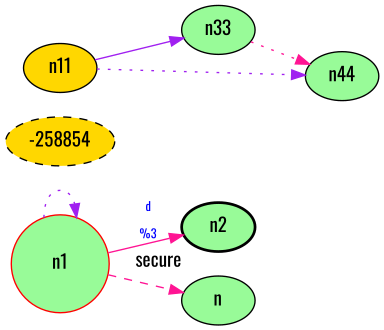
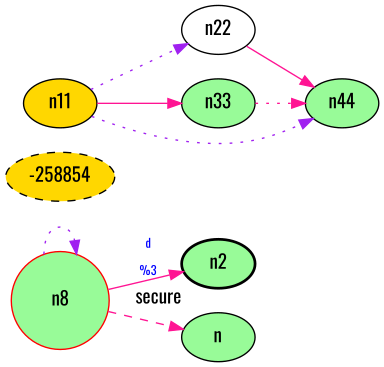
node "n22": added
edge "n11" -> "n33": color purple -> deeppink
node "n1": label "n1" -> "n8"
